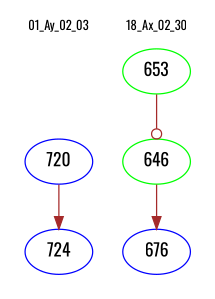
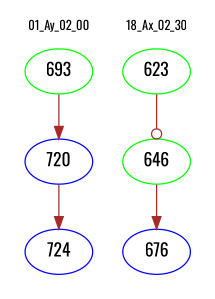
cluster "01_Ay_02_03": label "01_Ay_02_03" -> "01_Ay_02_00"
node "693": added
node "653": label "653" -> "623"
